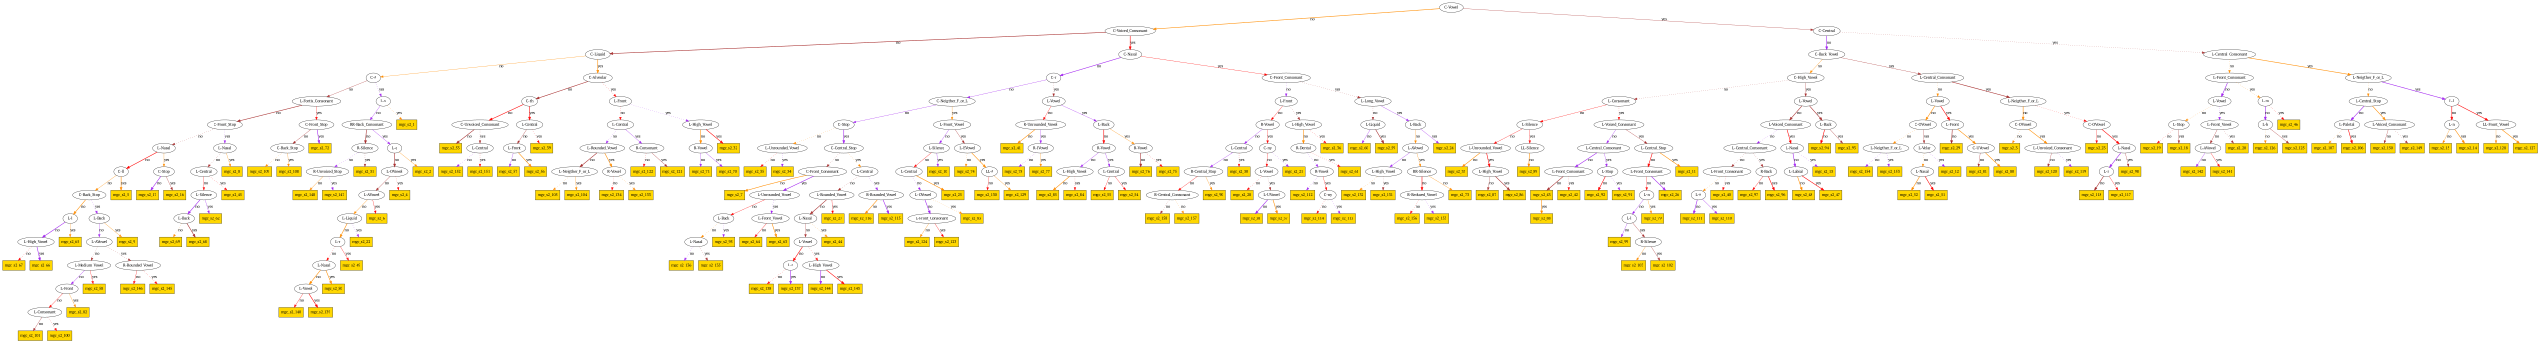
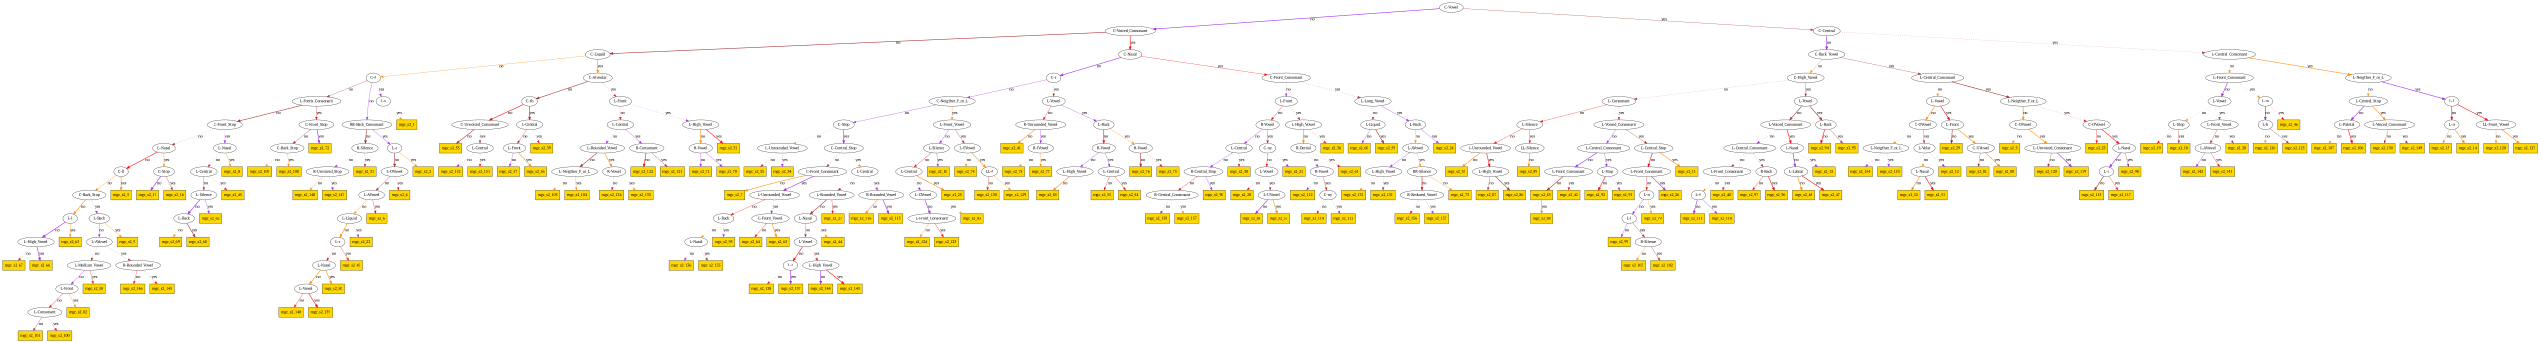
edge "C-Vowel" -> "C-Voiced_Consonant": color darkorange -> purple
edge "L-x" -> "RR-Back_Consonant": now "C-#" -> "RR-Back_Consonant"
edge "R-Consonant" -> "mgc_s2_122": style dotted -> bold
edge "R-IVowel" -> "mgc_s2_78": color purple -> darkorange
edge "L-Unvoiced_Consonant" -> "mgc_s2_119": style dotted -> bold
edge "R-Central_Stop" -> "mgc_s2_90": color darkorange -> purple
node "mgc_s2_84": removed
edge "R-Central_Consonant" -> "mgc_s2_157": label "no" -> "yes"
